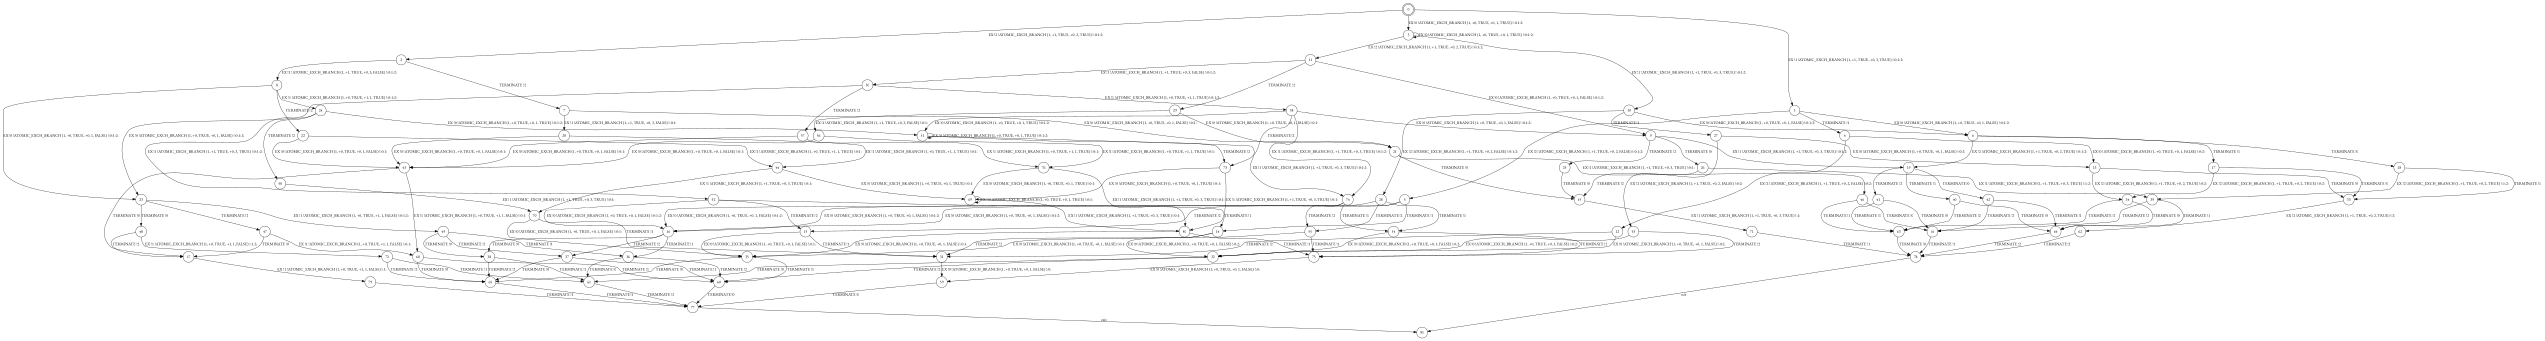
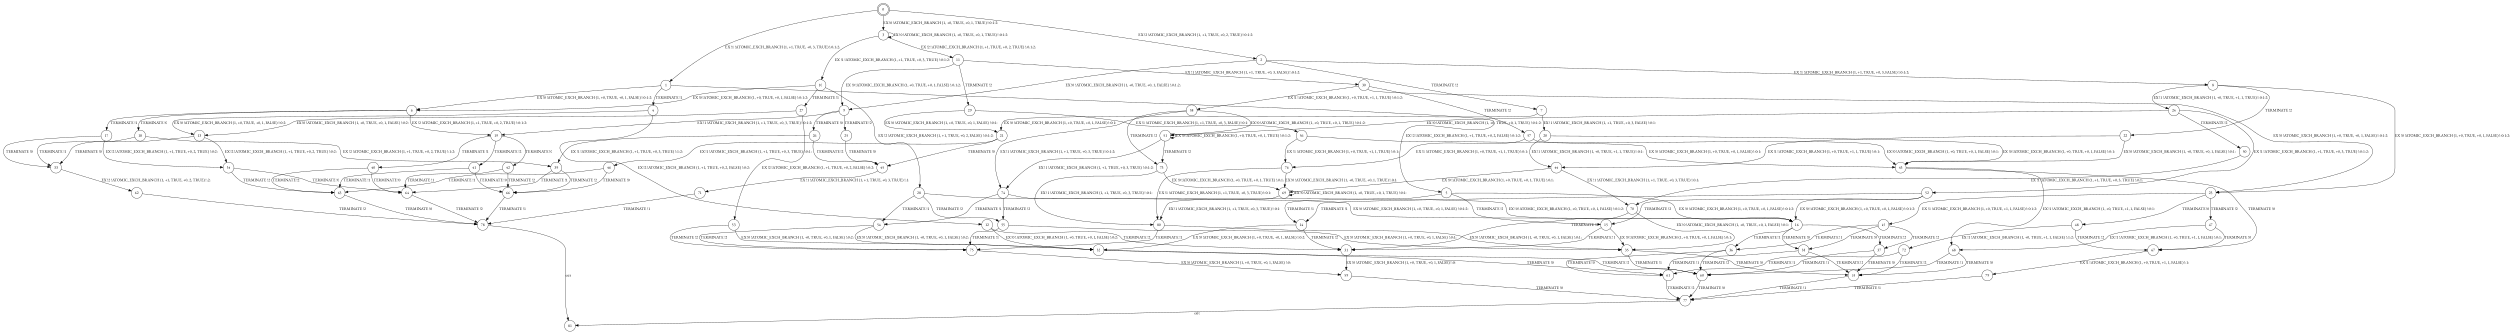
edge "58" -> "9": now "2" -> "9"
